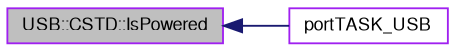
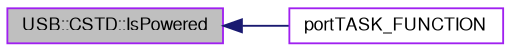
node "portTASK_USB": label "portTASK_USB" -> "portTASK_FUNCTION"
